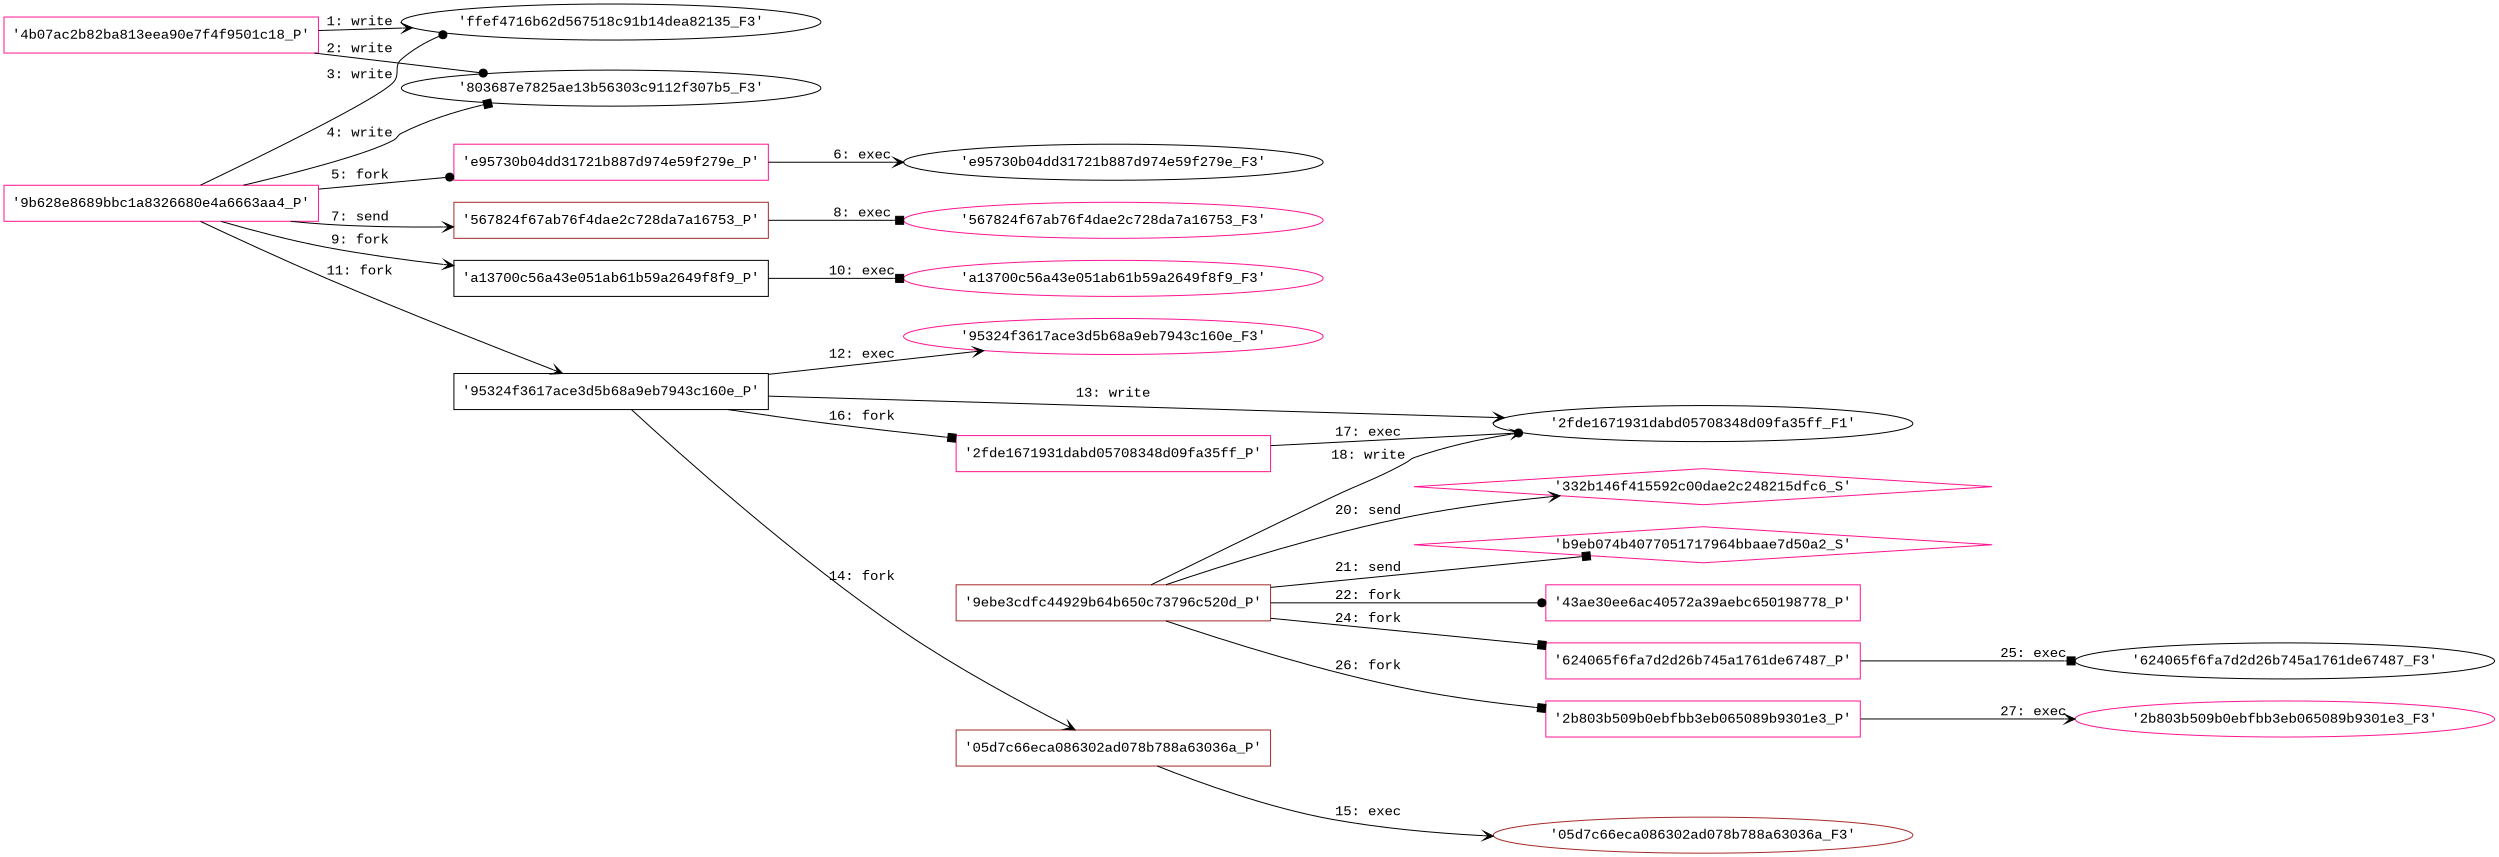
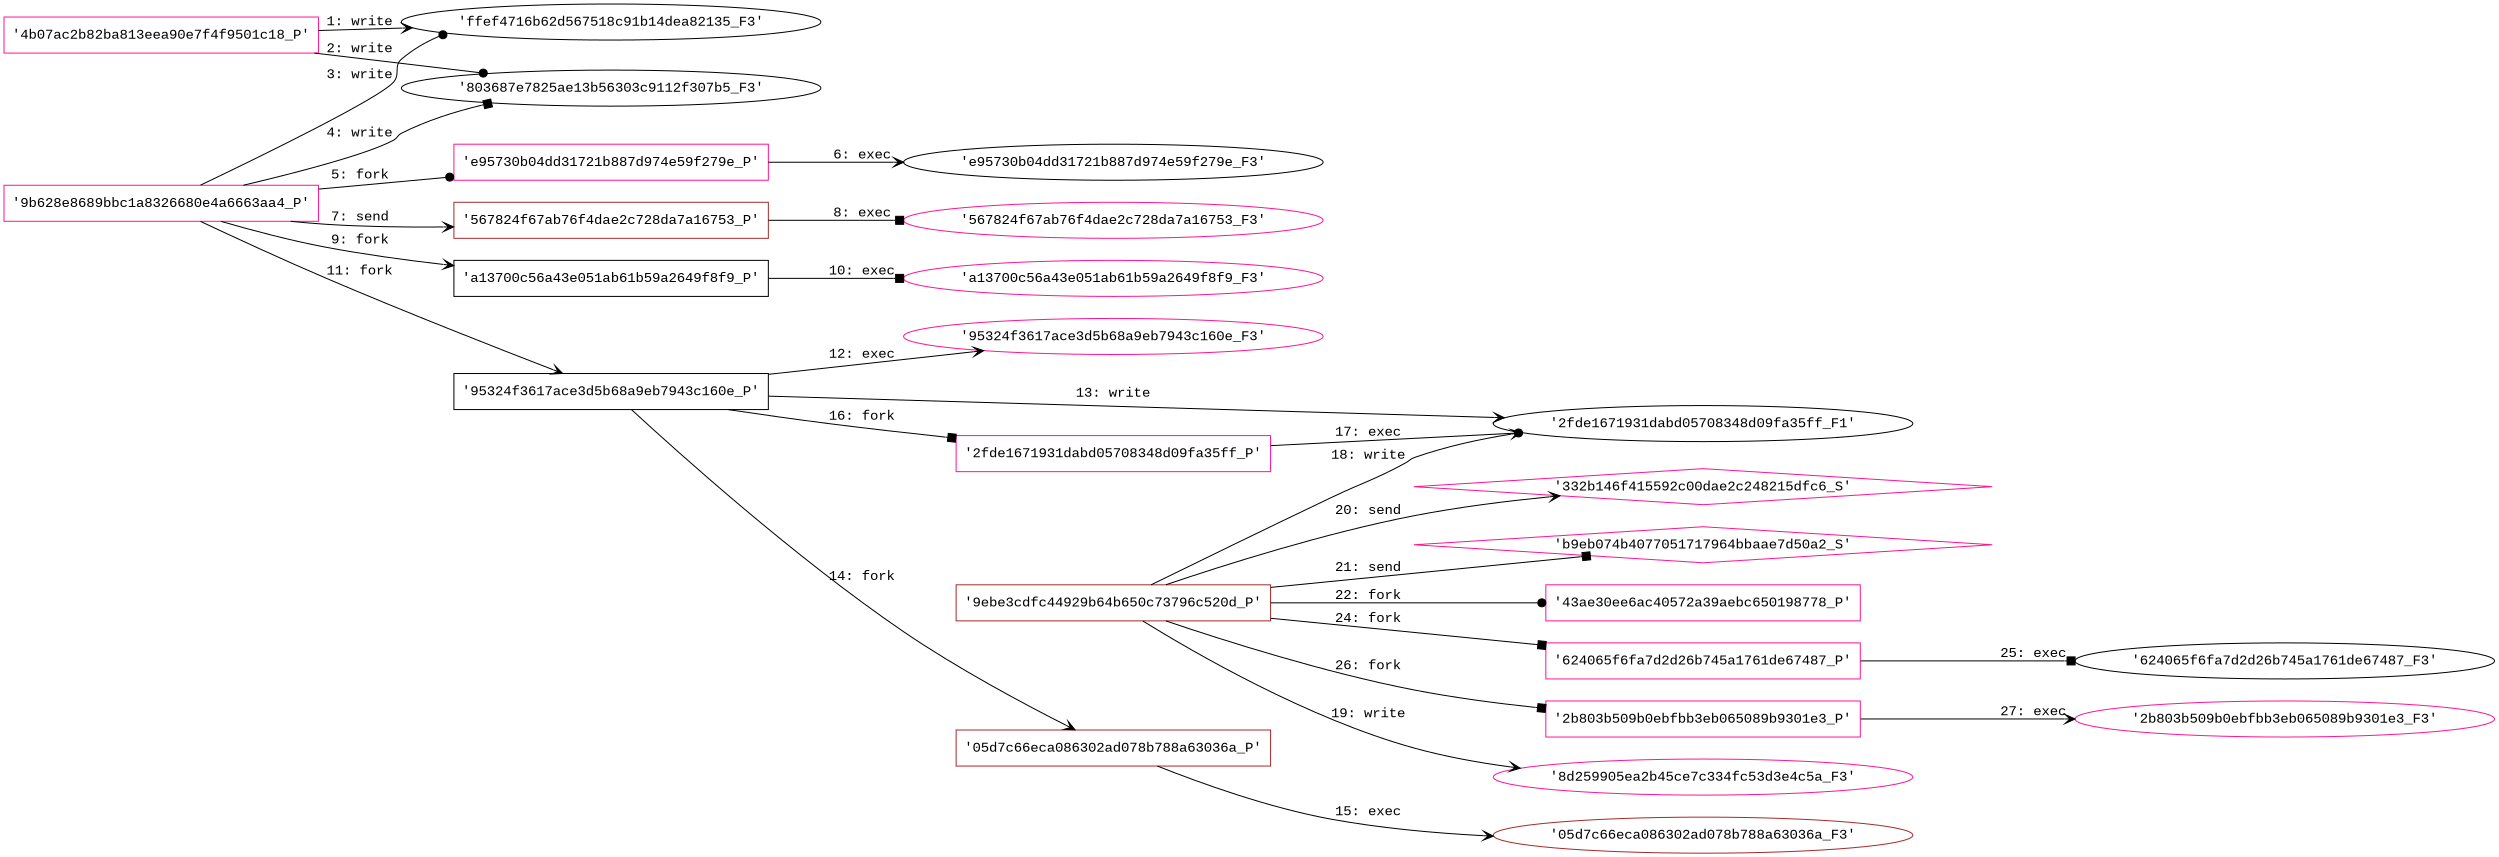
node "'8d259905ea2b45ce7c334fc53d3e4c5a_F3'": added
